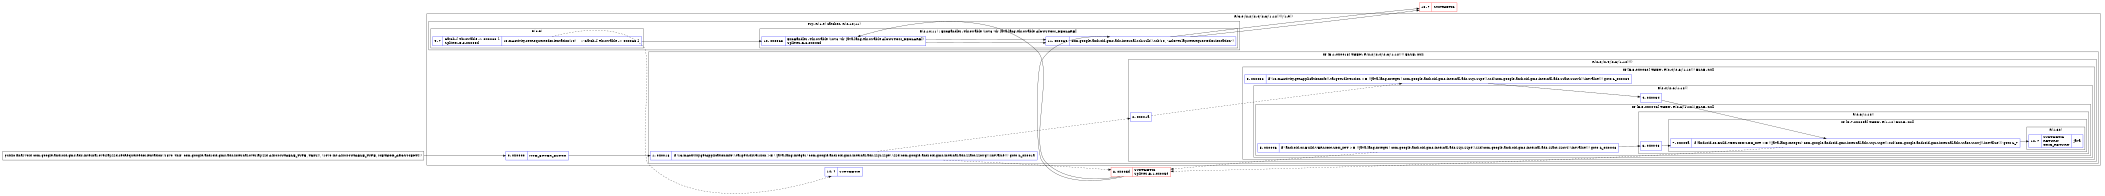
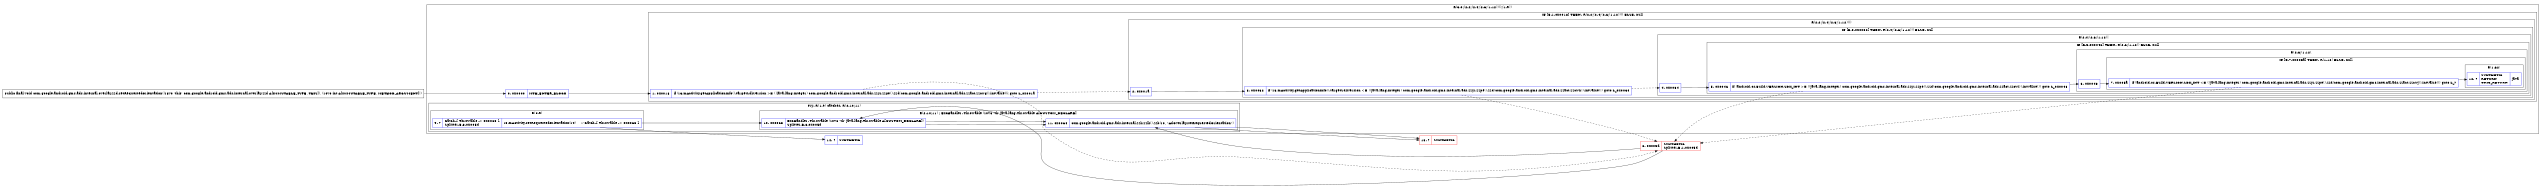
edge "3: 0x0032" -> "4: 0x0034": style solid -> dashed
edge "2: 0x001a" -> "3: 0x0032": style dashed -> solid
edge "3: 0x0032" -> "8: 0x005d": added
edge "4: 0x0034" -> "7: 0x005a": now "4: 0x0034" -> "5: 0x0046"
edge "9: ?" -> "14: ?": style dashed -> solid
